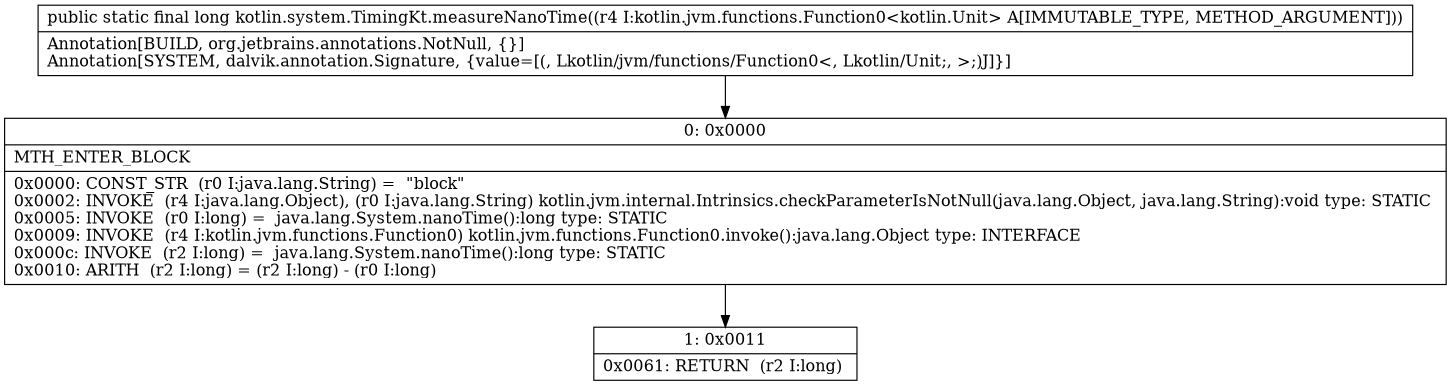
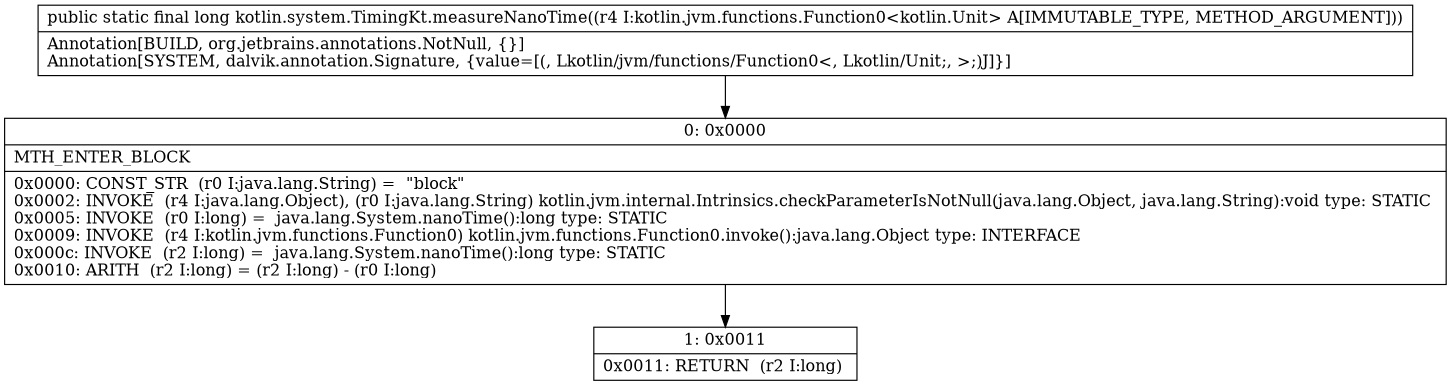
node "1: 0x0011": text "0x0061: RETURN  (r2 I:long)" -> "0x0011: RETURN  (r2 I:long)"
